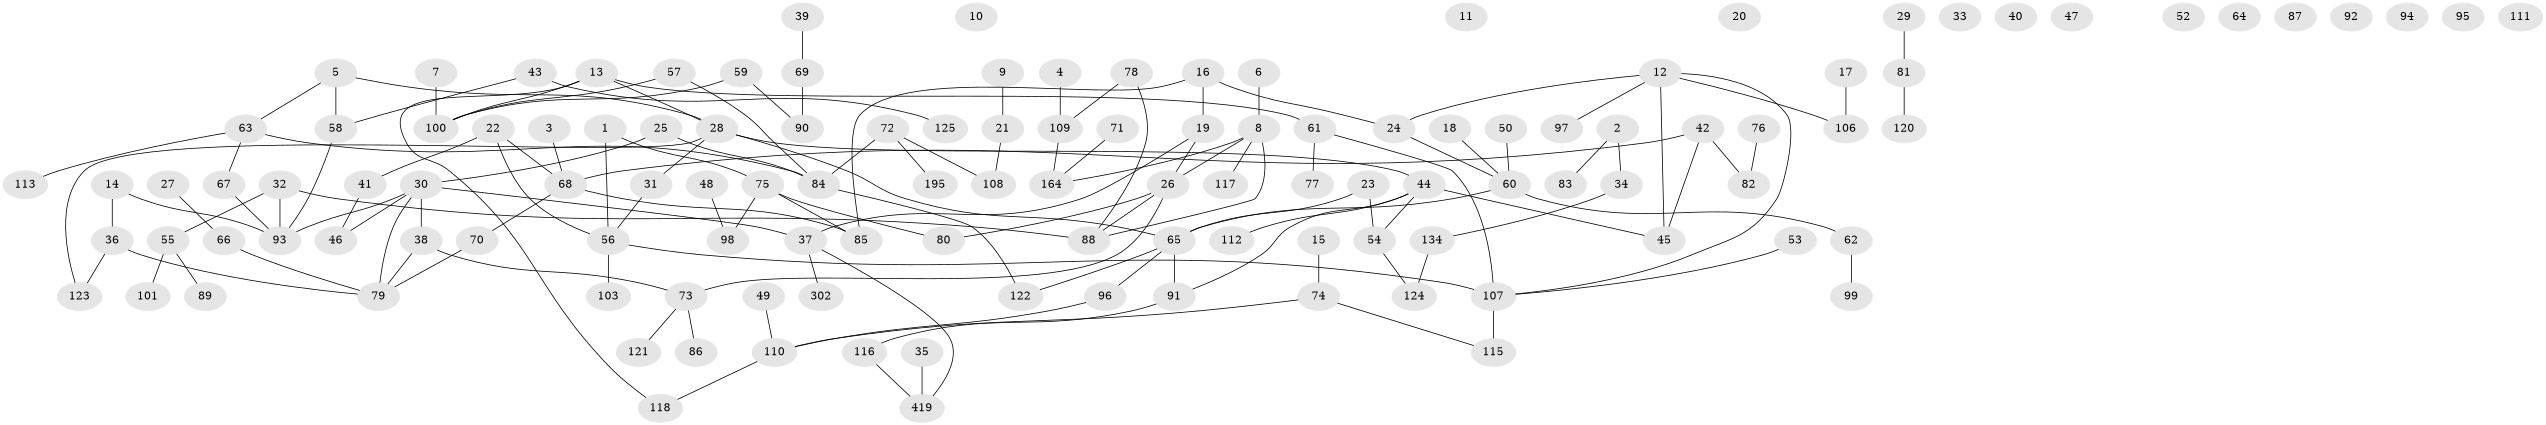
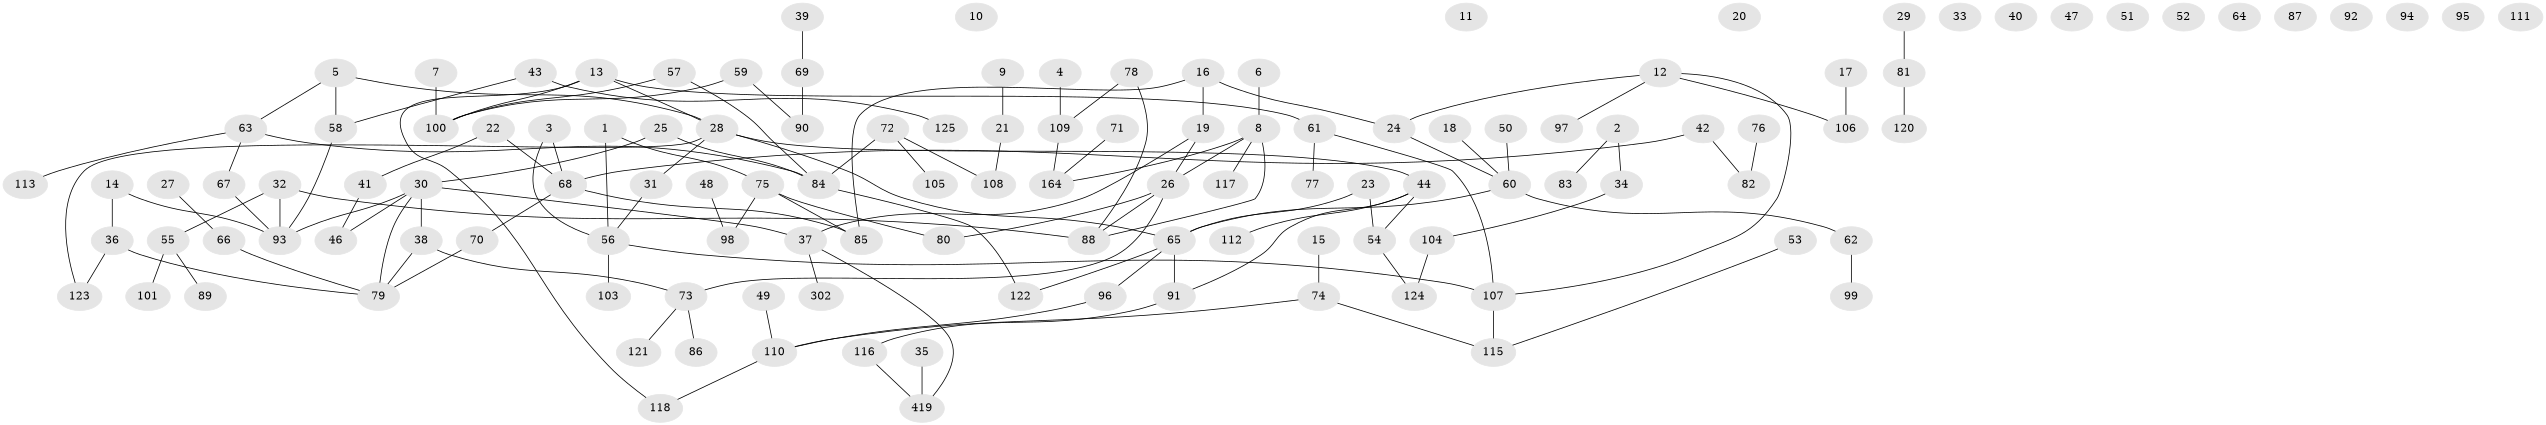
node "51": added
node "195": label "195" -> "105"
edge "22" -- "56": now "3" -- "56"
node "134": label "134" -> "104"
node "45": removed
edge "53" -- "107": now "53" -- "115"
